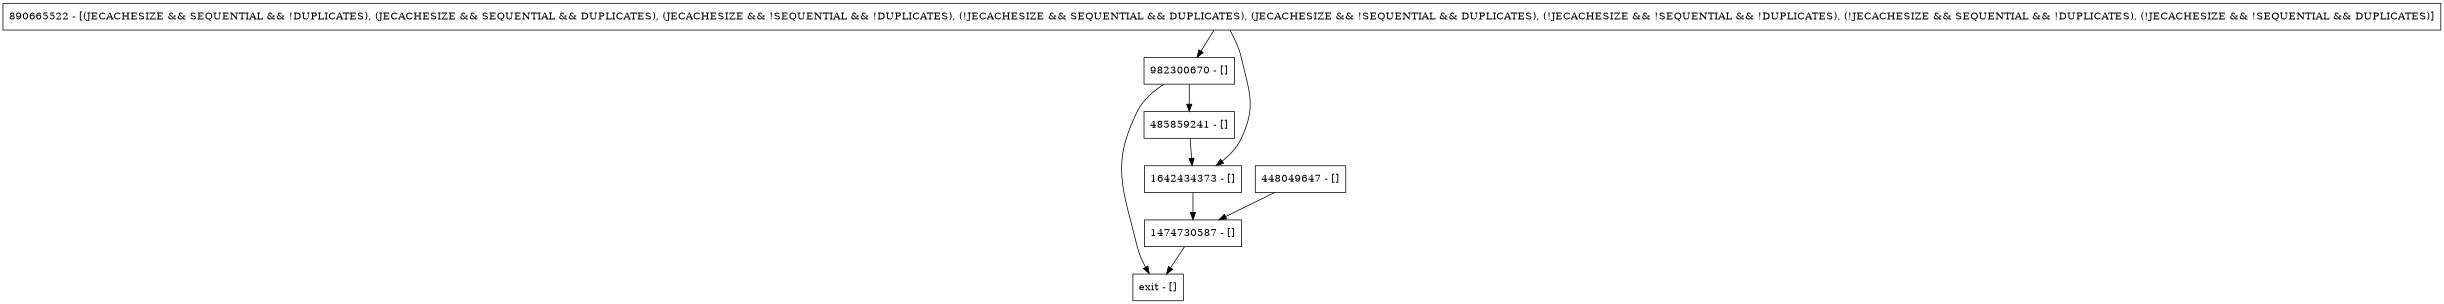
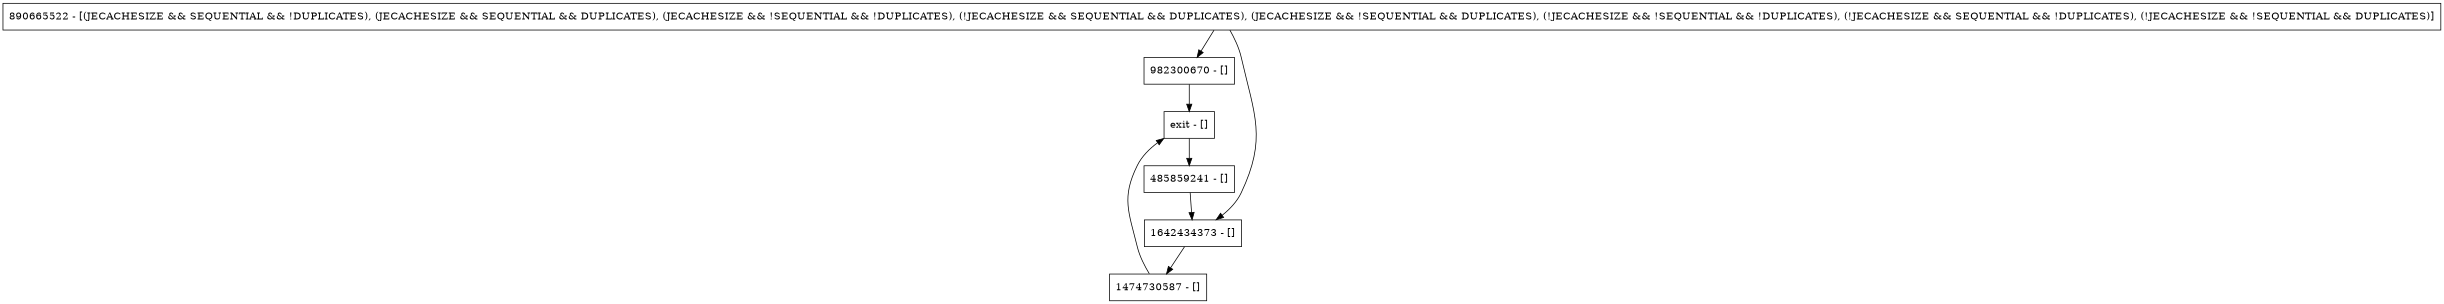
edge "982300670 - []" -> "485859241 - []": now "exit - []" -> "485859241 - []"
node "448049647 - []": removed
